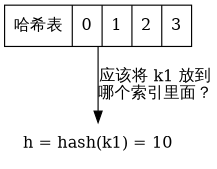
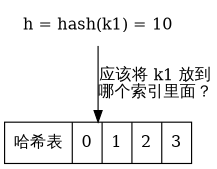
edge "哈希表" -> "h = hash(k1) = 10": reversed
